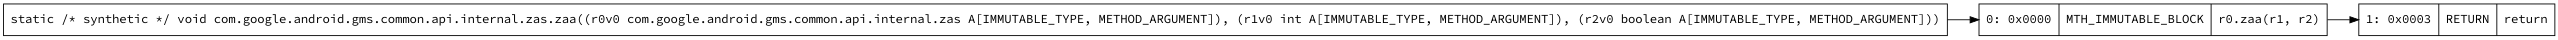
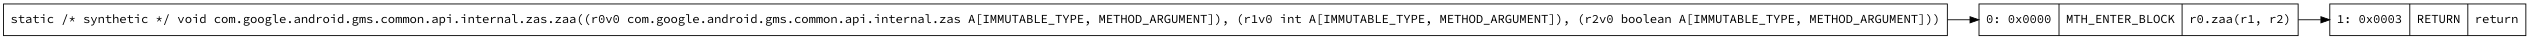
node "0: 0x0000": text "MTH_IMMUTABLE_BLOCK" -> "MTH_ENTER_BLOCK"
